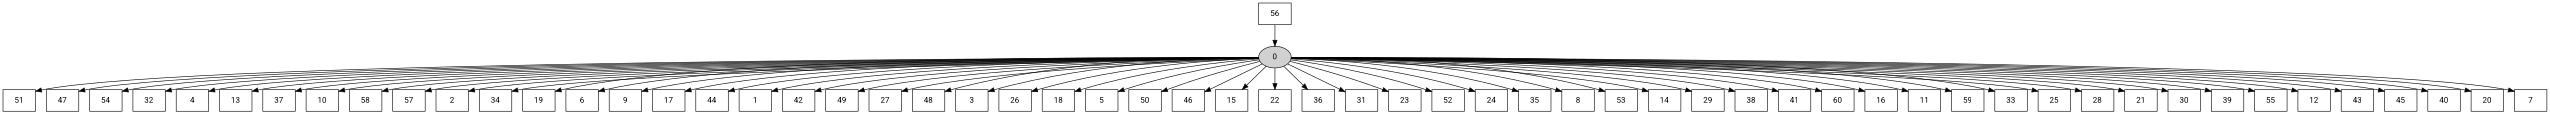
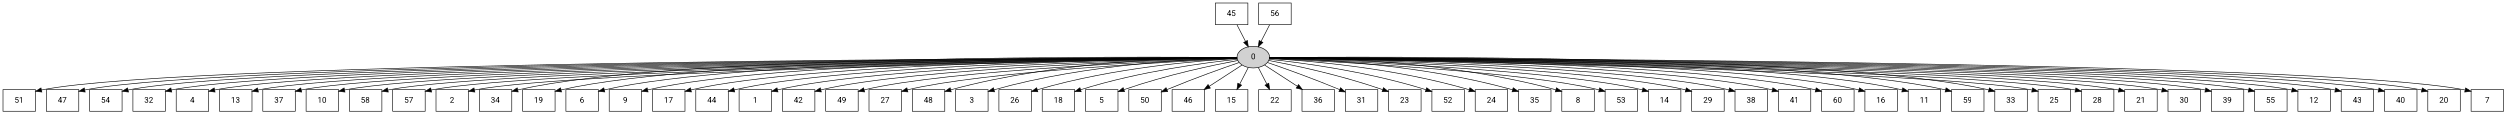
edge "0" -> "45": reversed
